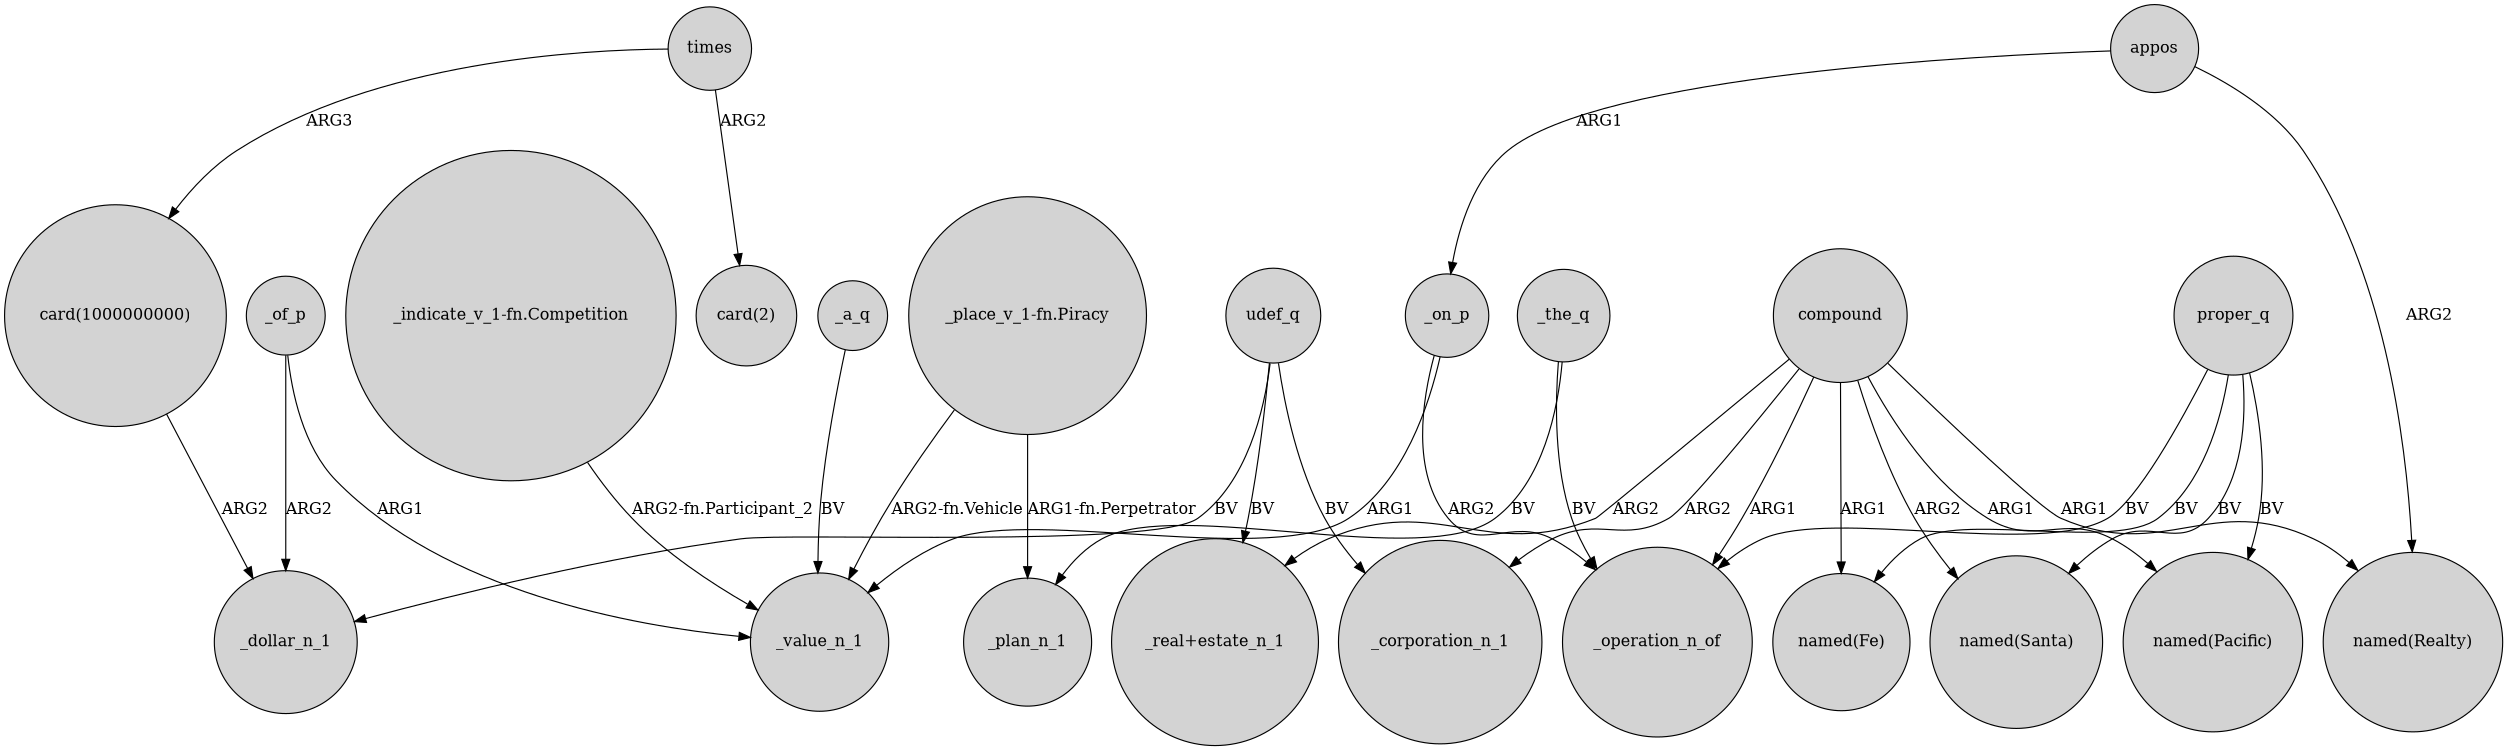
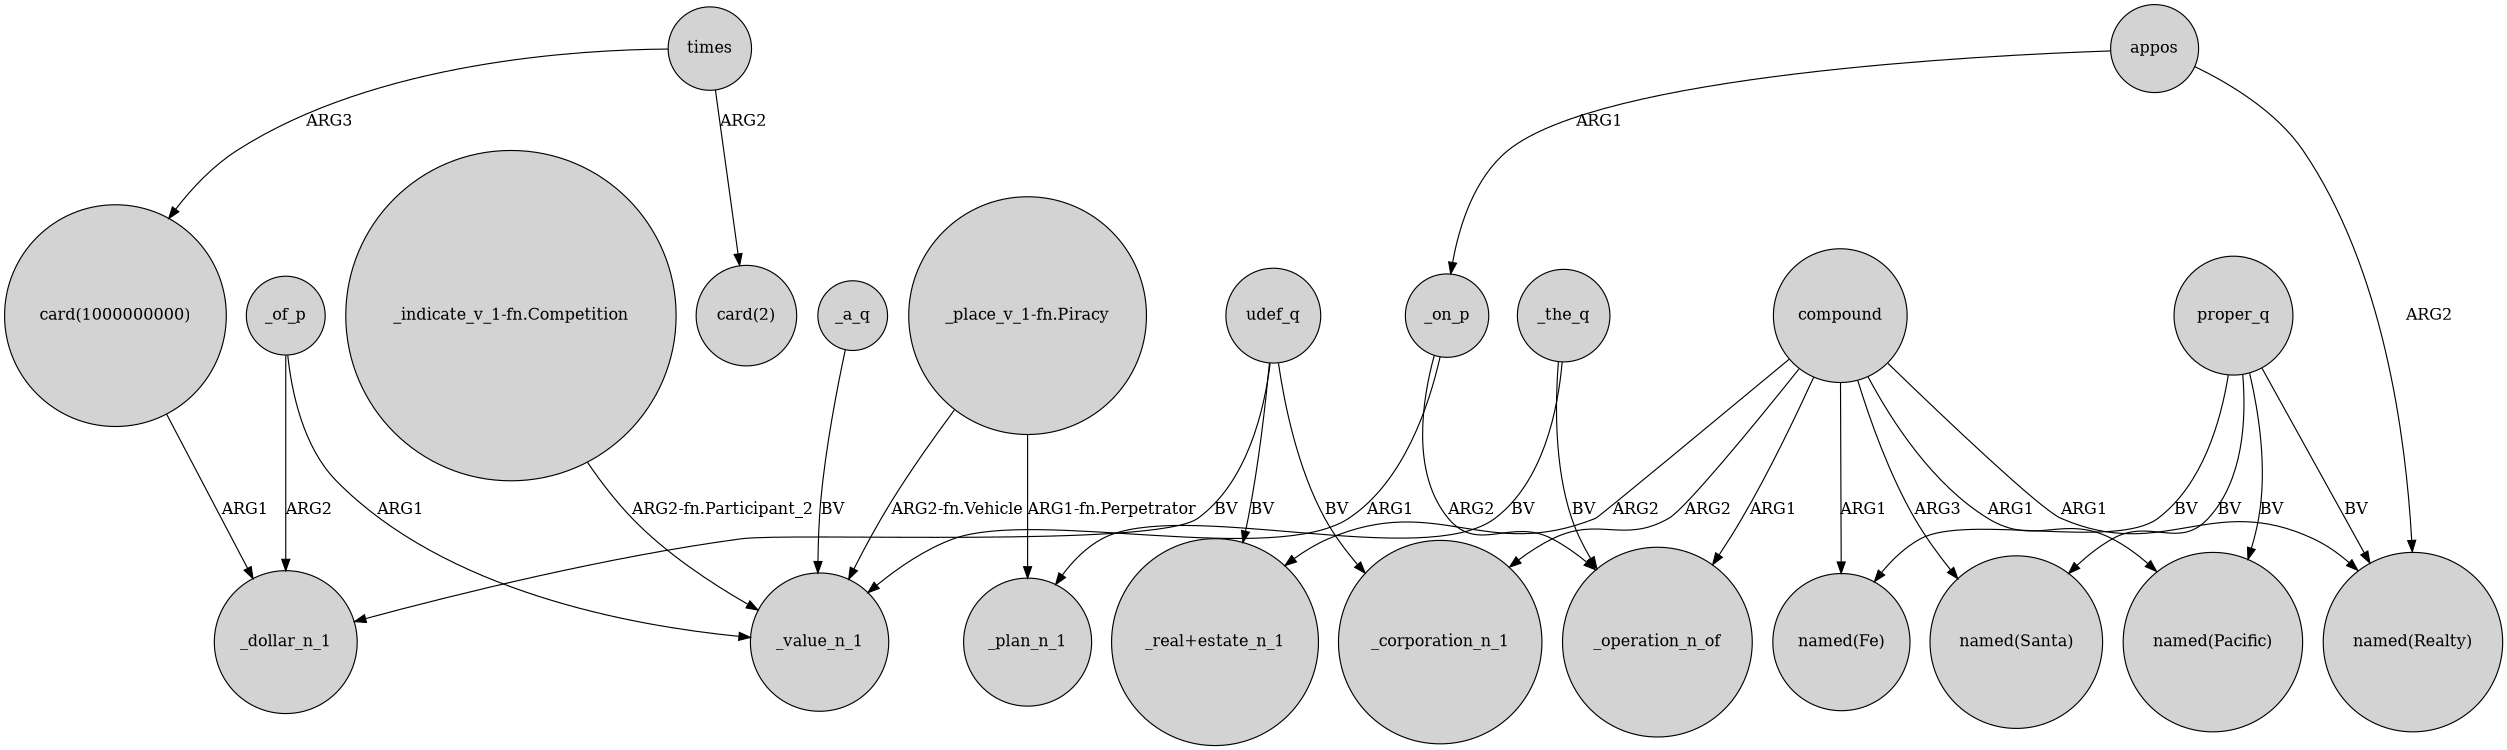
edge "card(1000000000)" -> "_dollar_n_1": label "ARG2" -> "ARG1"
edge "compound" -> "named(Santa)": label "ARG2" -> "ARG3"
edge "proper_q" -> "_operation_n_of": now "proper_q" -> "named(Realty)"
